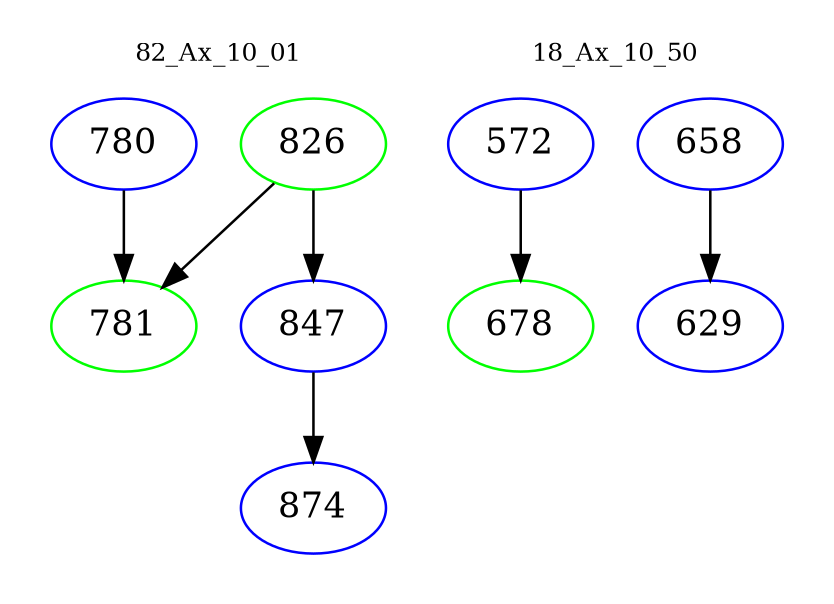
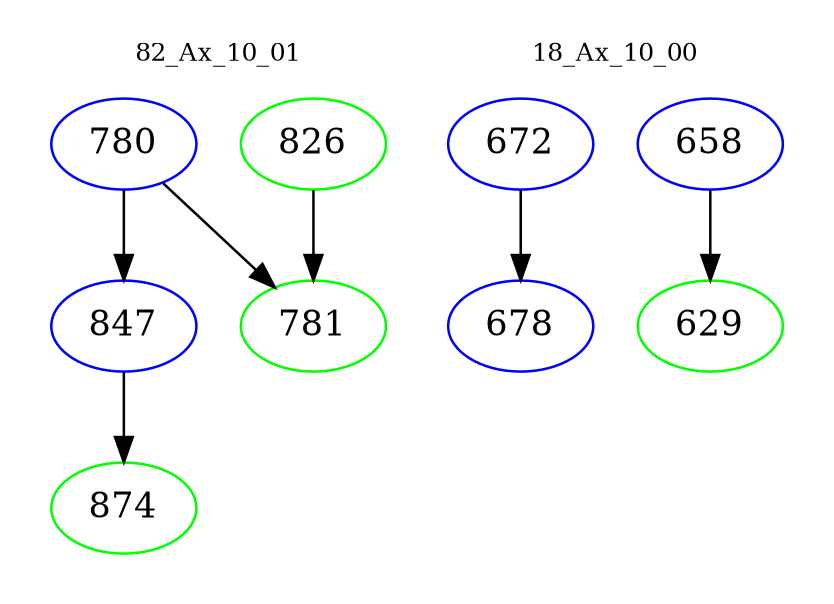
cluster "18_Ax_10_50": label "18_Ax_10_50" -> "18_Ax_10_00"
node "572": label "572" -> "672"
edge "826" -> "847": now "780" -> "847"
node "678": color green -> blue
node "629": color blue -> green
node "874": color blue -> green
